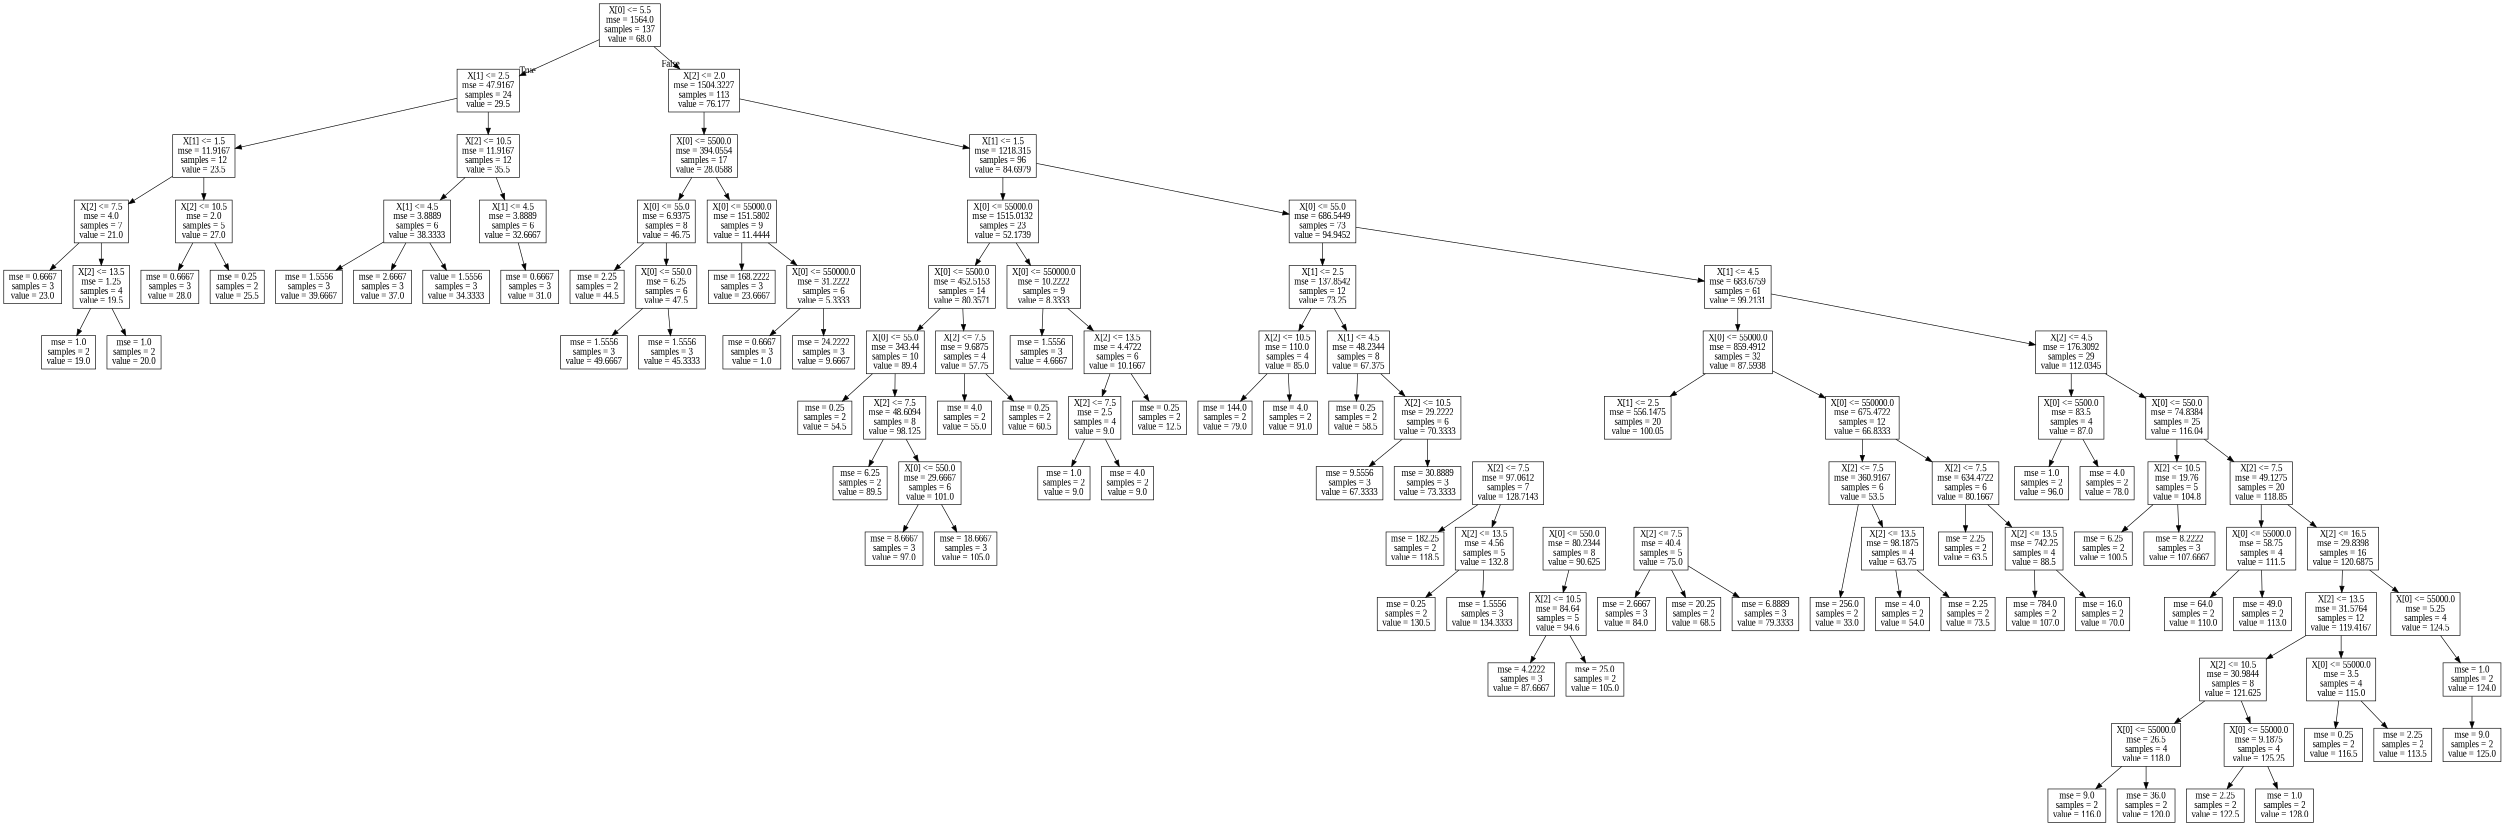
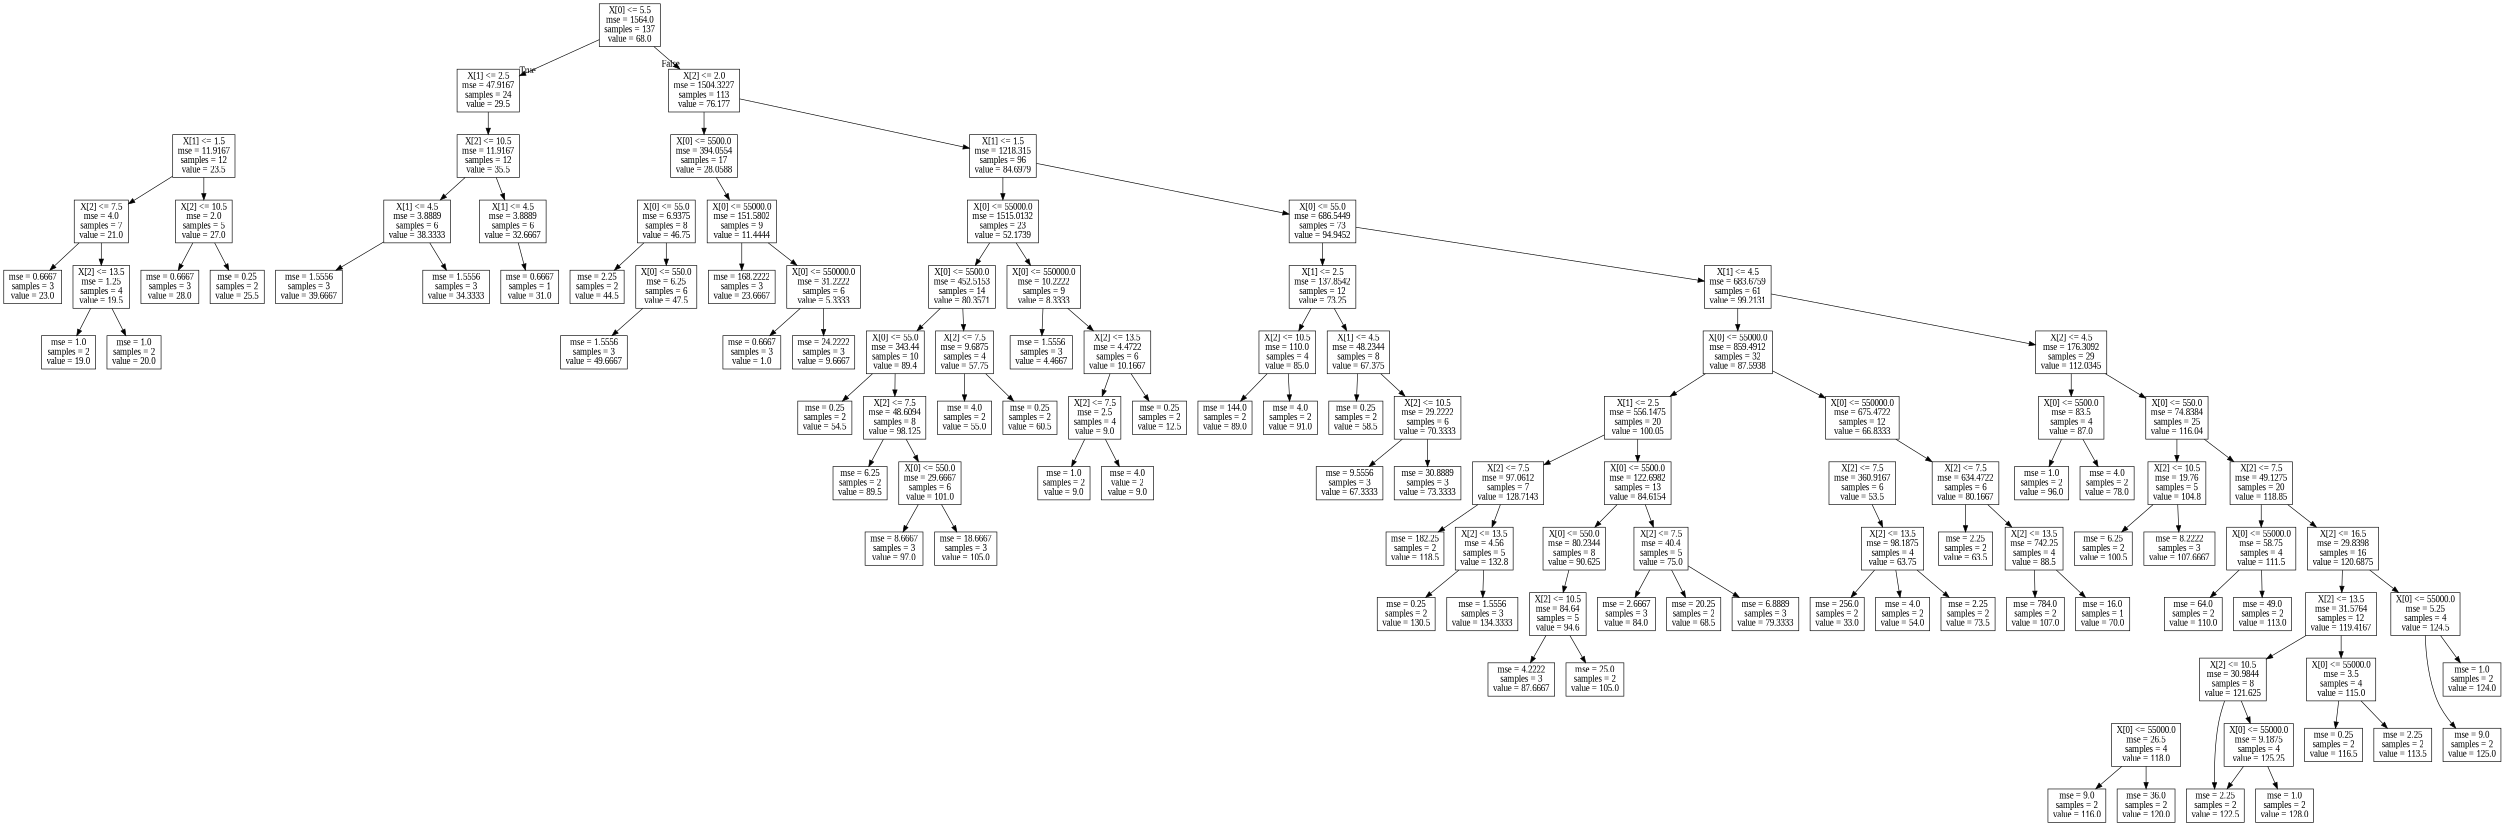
edge "X[1] <= 2.5 mse = 47.9167 samples = 24 value = 29.5" -> "X[1] <= 1.5 mse = 11.9167 samples = 12 value = 23.5": removed
edge "X[0] <= 5500.0 mse = 394.0554 samples = 17 value = 28.0588" -> "X[0] <= 55.0 mse = 6.9375 samples = 8 value = 46.75": removed
node "mse = 2.6667 samples = 3 value = 37.0": removed
node "value = 1.5556 samples = 3 value = 34.3333": label "value = 1.5556 samples = 3 value = 34.3333" -> "mse = 1.5556 samples = 3 value = 34.3333"
node "mse = 0.6667 samples = 3 value = 31.0": label "mse = 0.6667 samples = 3 value = 31.0" -> "mse = 0.6667 samples = 1 value = 31.0"
node "mse = 1.5556 samples = 3 value = 45.3333": removed
node "mse = 1.5556 samples = 3 value = 4.6667": label "mse = 1.5556 samples = 3 value = 4.6667" -> "mse = 1.5556 samples = 3 value = 4.4667"
node "mse = 144.0 samples = 2 value = 79.0": label "mse = 144.0 samples = 2 value = 79.0" -> "mse = 144.0 samples = 2 value = 89.0"
edge "X[0] <= 550000.0 mse = 675.4722 samples = 12 value = 66.8333" -> "X[2] <= 7.5 mse = 360.9167 samples = 6 value = 53.5": removed
edge "X[1] <= 2.5 mse = 556.1475 samples = 20 value = 100.05" -> "X[2] <= 7.5 mse = 97.0612 samples = 7 value = 128.7143": added
node "mse = 4.0 samples = 2 value = 9.0": label "mse = 4.0 samples = 2 value = 9.0" -> "mse = 4.0 value = 2 value = 9.0"
node "X[0] <= 5500.0 mse = 122.6982 samples = 13 value = 84.6154": added
edge "X[2] <= 7.5 mse = 360.9167 samples = 6 value = 53.5" -> "mse = 256.0 samples = 2 value = 33.0": now "X[2] <= 13.5 mse = 98.1875 samples = 4 value = 63.75" -> "mse = 256.0 samples = 2 value = 33.0"
node "mse = 16.0 samples = 2 value = 70.0": label "mse = 16.0 samples = 2 value = 70.0" -> "mse = 16.0 samples = 1 value = 70.0"
edge "mse = 1.0 samples = 2 value = 124.0" -> "mse = 9.0 samples = 2 value = 125.0": now "X[0] <= 55000.0 mse = 5.25 samples = 4 value = 124.5" -> "mse = 9.0 samples = 2 value = 125.0"
edge "X[2] <= 10.5 mse = 30.9844 samples = 8 value = 121.625" -> "X[0] <= 55000.0 mse = 26.5 samples = 4 value = 118.0": now "X[2] <= 10.5 mse = 30.9844 samples = 8 value = 121.625" -> "mse = 2.25 samples = 2 value = 122.5"
